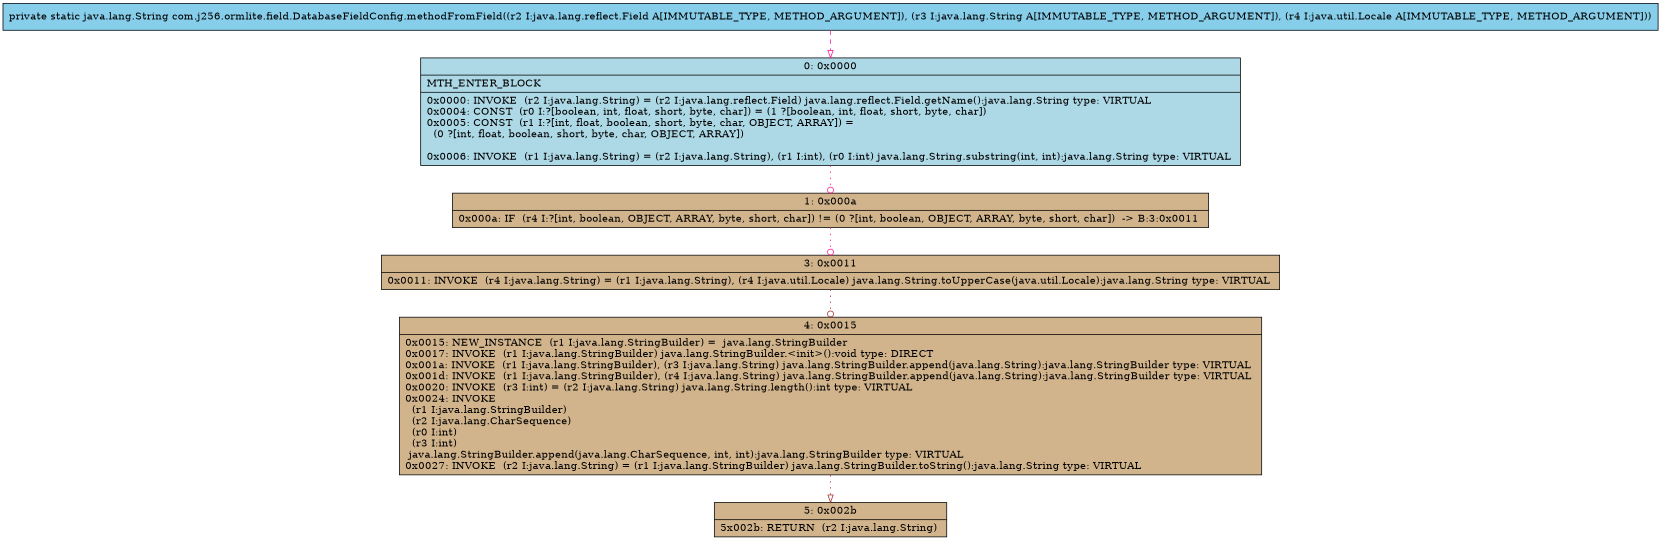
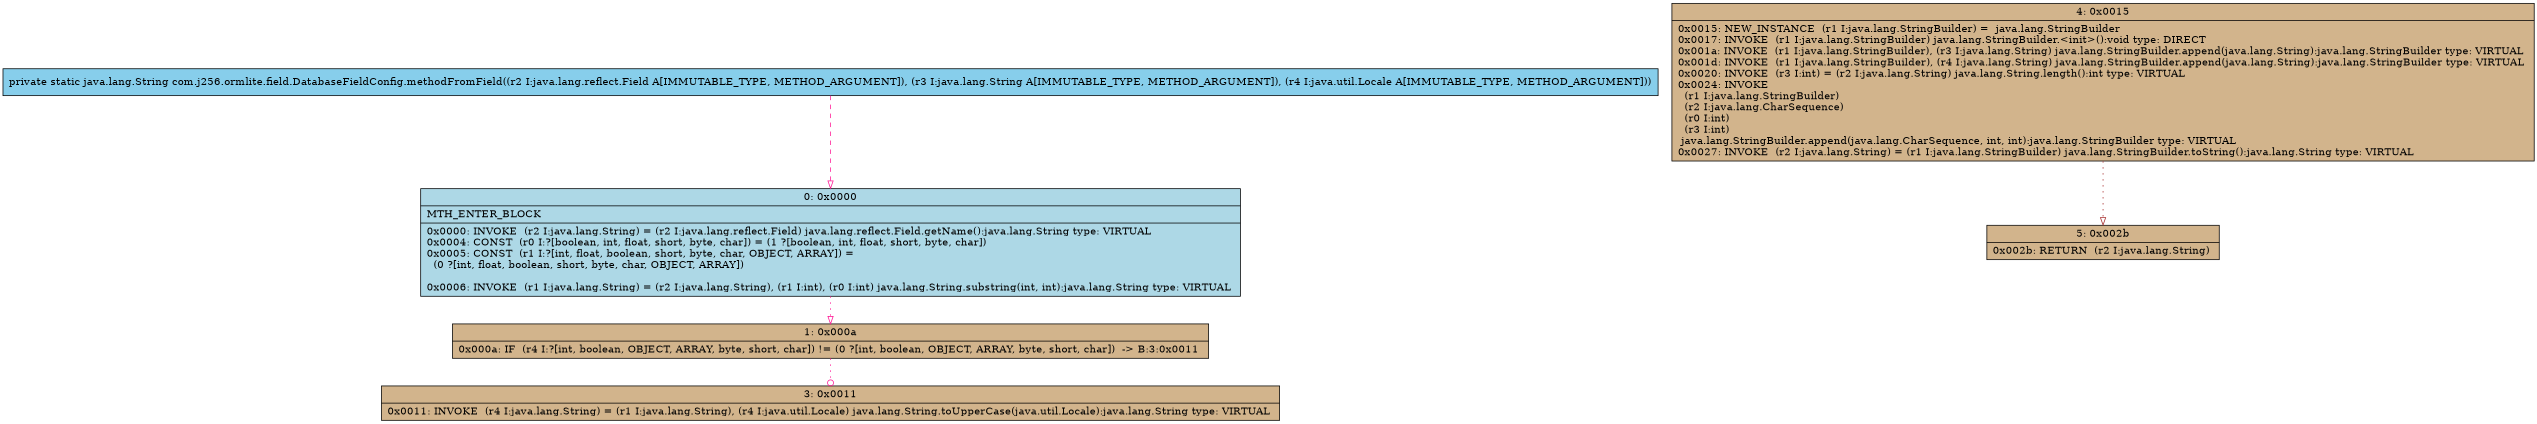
edge "0: 0x0000" -> "1: 0x000a": arrowhead odot -> onormal
edge "3: 0x0011" -> "4: 0x0015": removed
node "5: 0x002b": text "5x002b: RETURN  (r2 I:java.lang.String)" -> "0x002b: RETURN  (r2 I:java.lang.String)"
